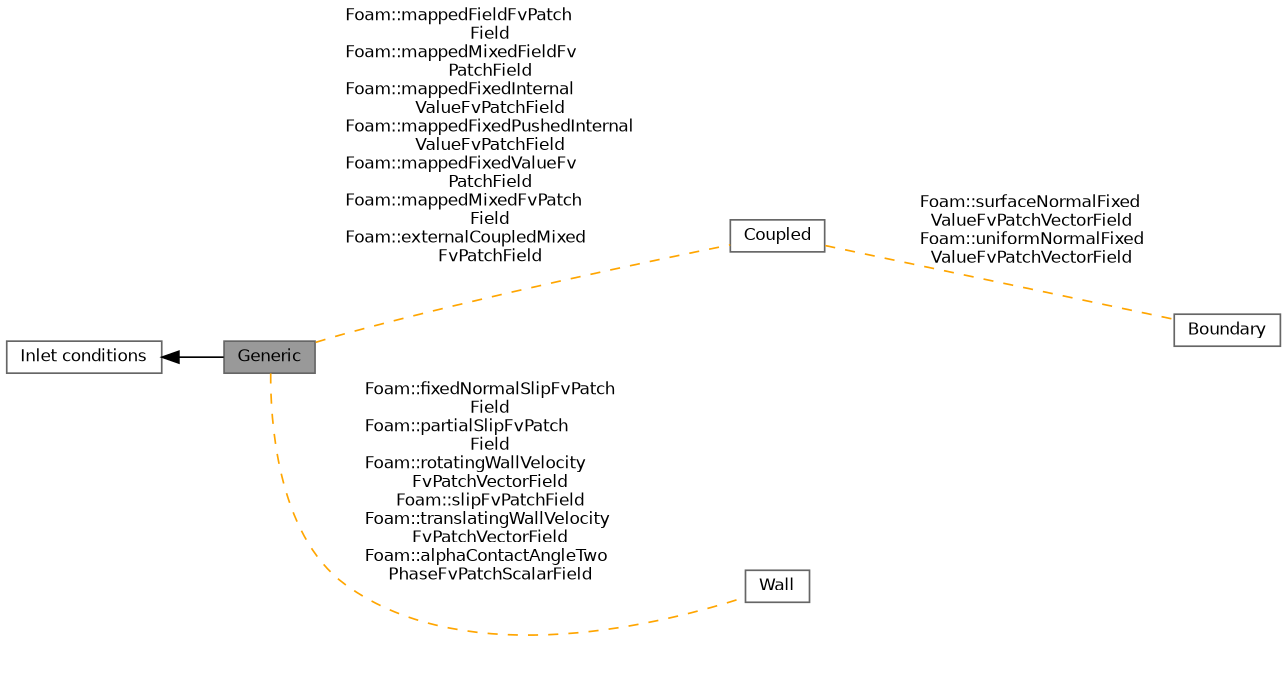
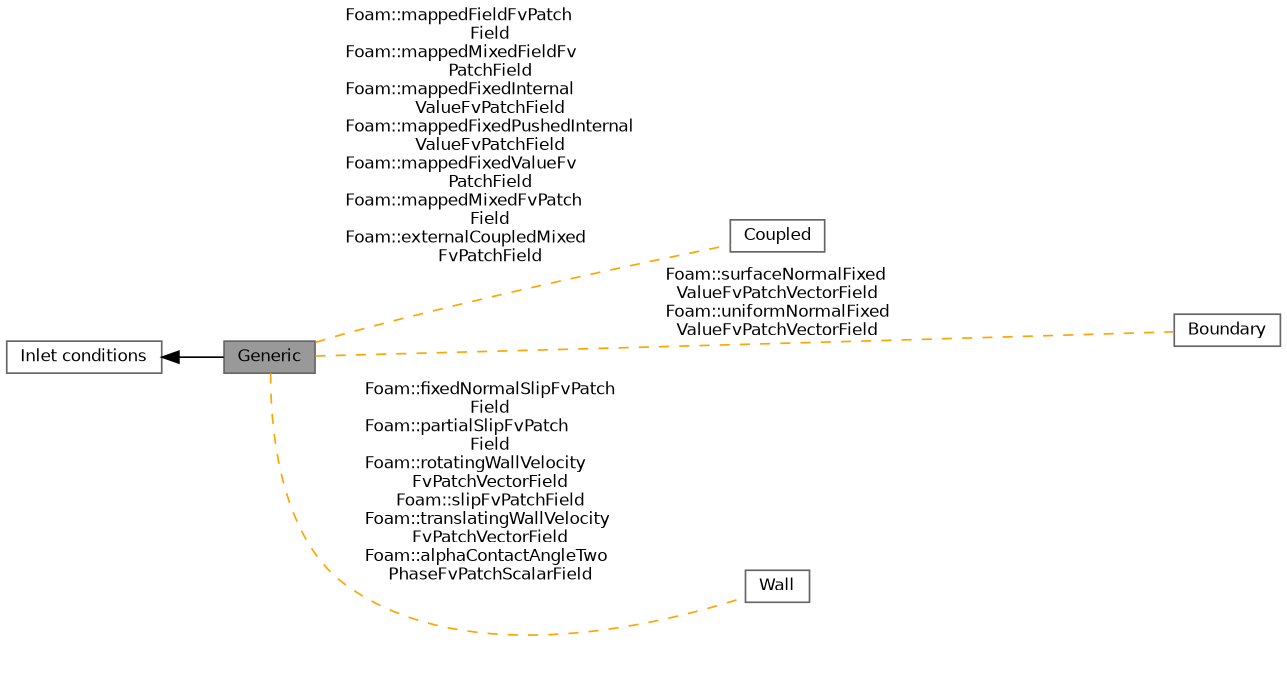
edge "Coupled" -- "Boundary": now "Generic" -- "Boundary"
